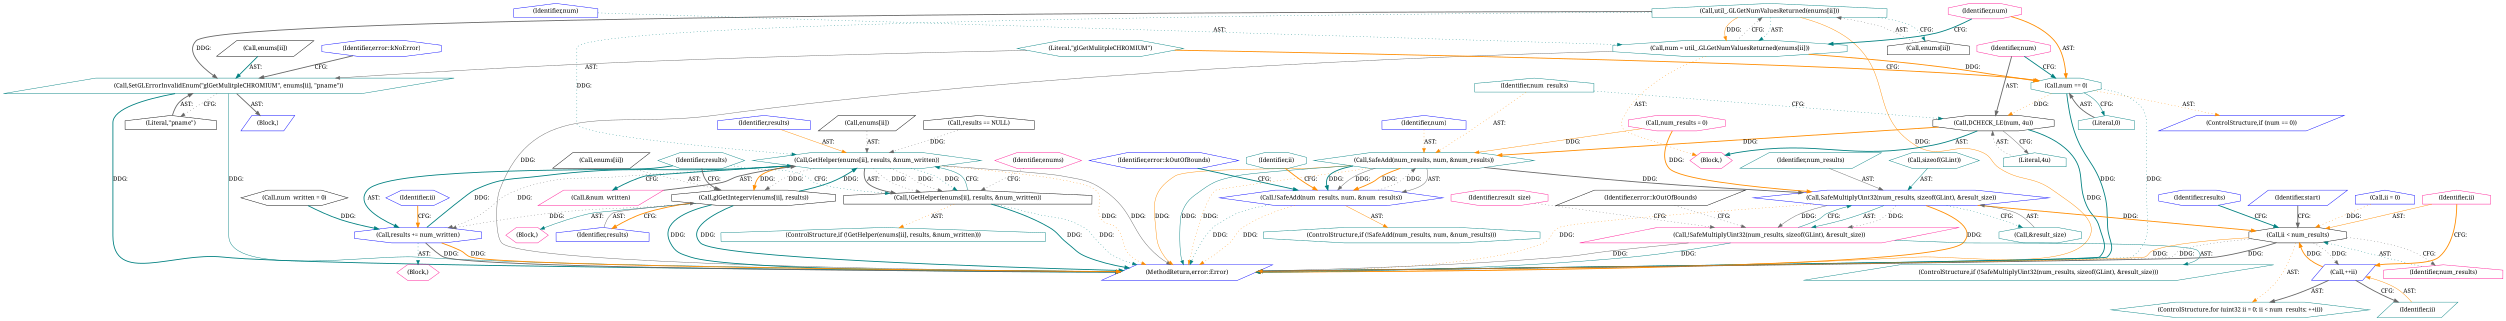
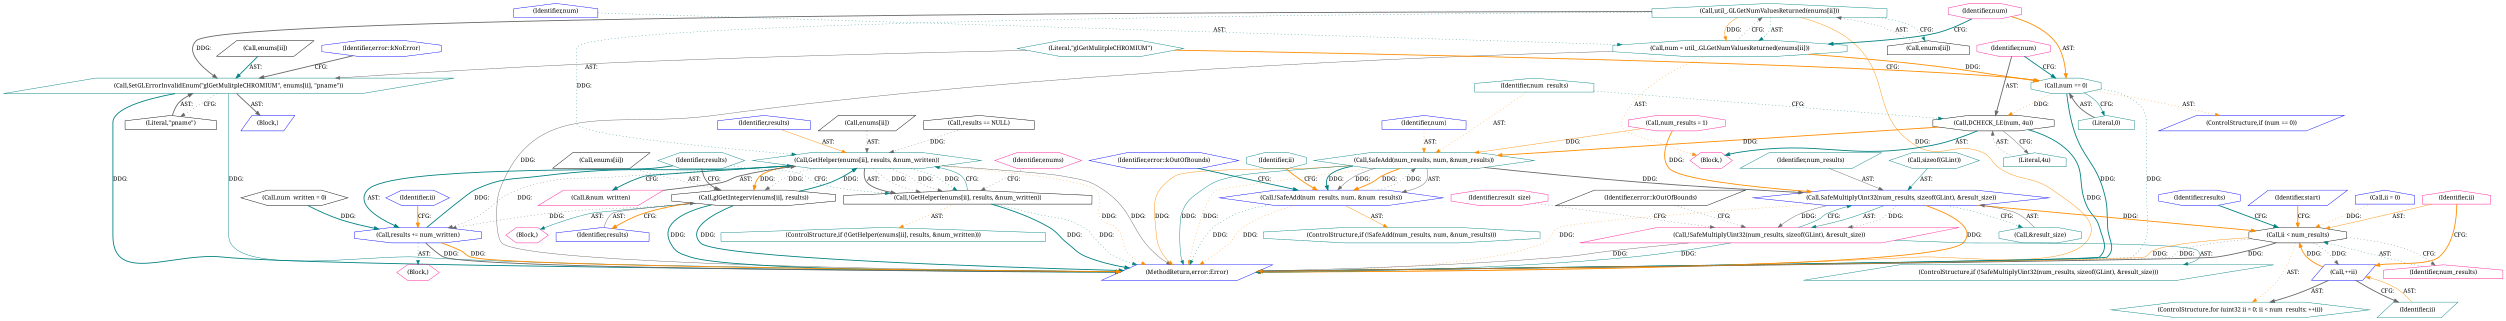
node "(Call,num_results = 0)": label "(Call,num_results = 0)" -> "(Call,num_results = 1)"
edge "(Identifier,start)" -> "(Call,ii < num_results)": color gray40 -> darkorange
